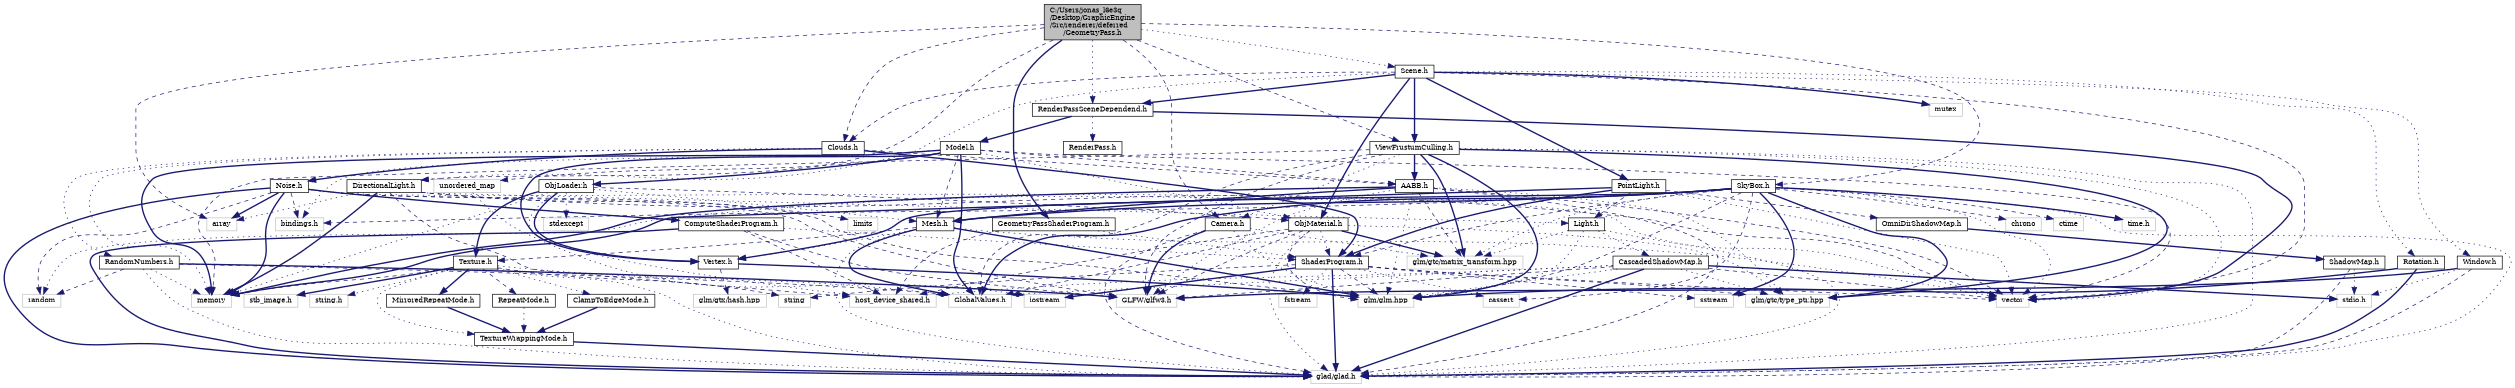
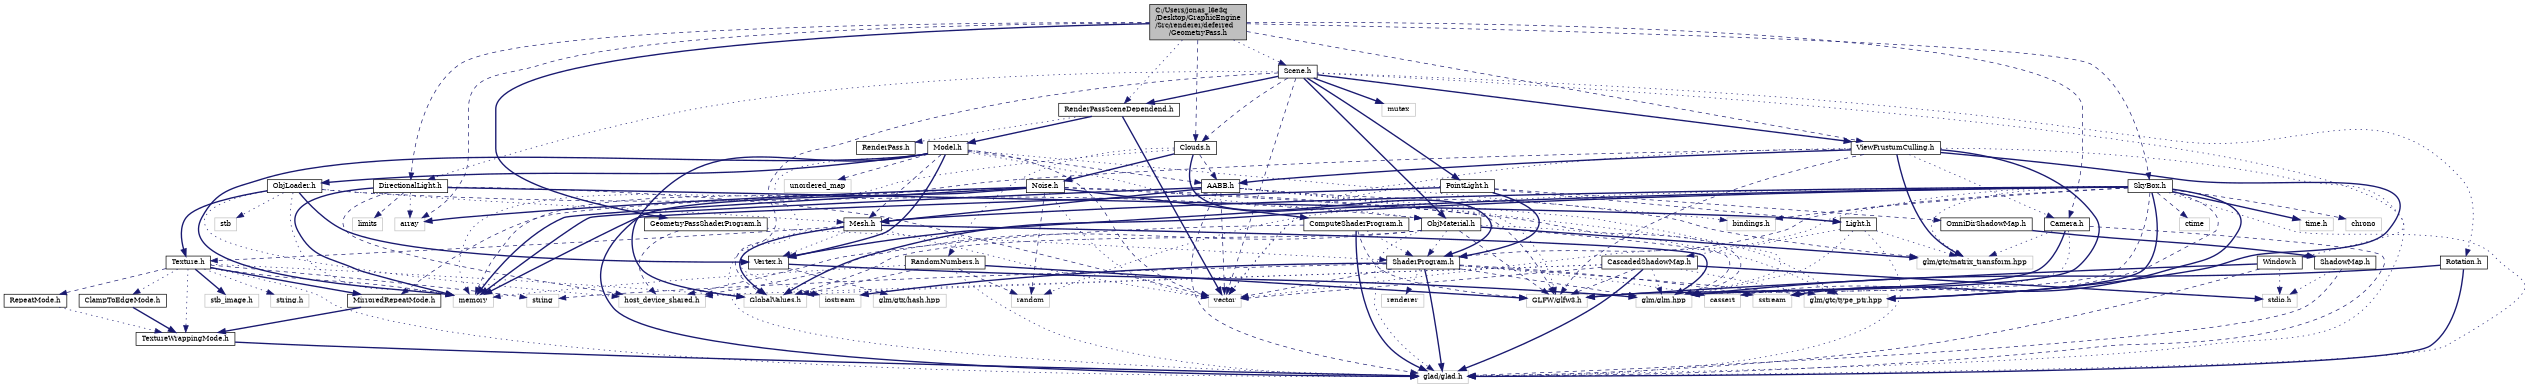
edge "Noise.h" -> "bindings.h": now "Noise.h" -> "MirroredRepeatMode.h"
edge "DirectionalLight.h" -> "Light.h": style dotted -> bold
edge "ViewFrustumCulling.h" -> "GlobalValues.h": now "Scene.h" -> "GlobalValues.h"
node "stdexcept": label "stdexcept" -> "stb"
edge "unordered_map" -> "iostream": now "Model.h" -> "iostream"
node "fstream": label "fstream" -> "renderer"
